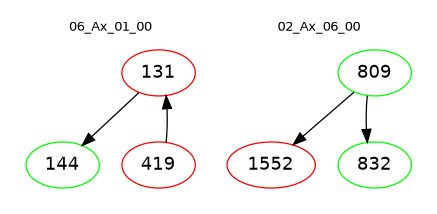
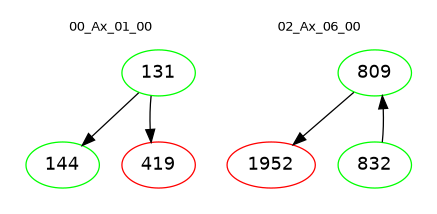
cluster "06_Ax_01_00": label "06_Ax_01_00" -> "00_Ax_01_00"
node "131": color red -> green
edge "809" -> "832": reversed
edge "419" -> "131": reversed
node "1552": label "1552" -> "1952"
